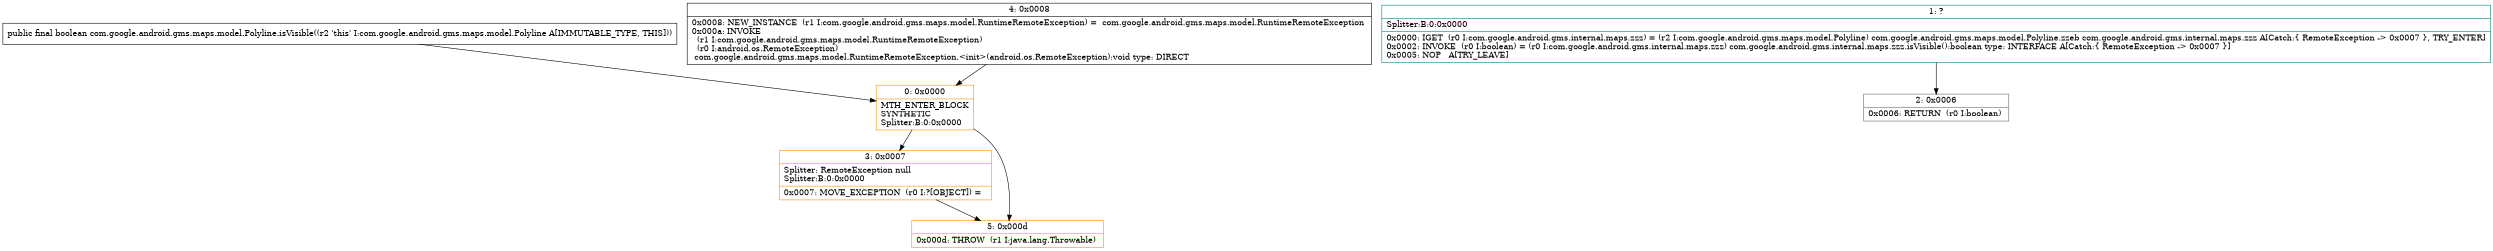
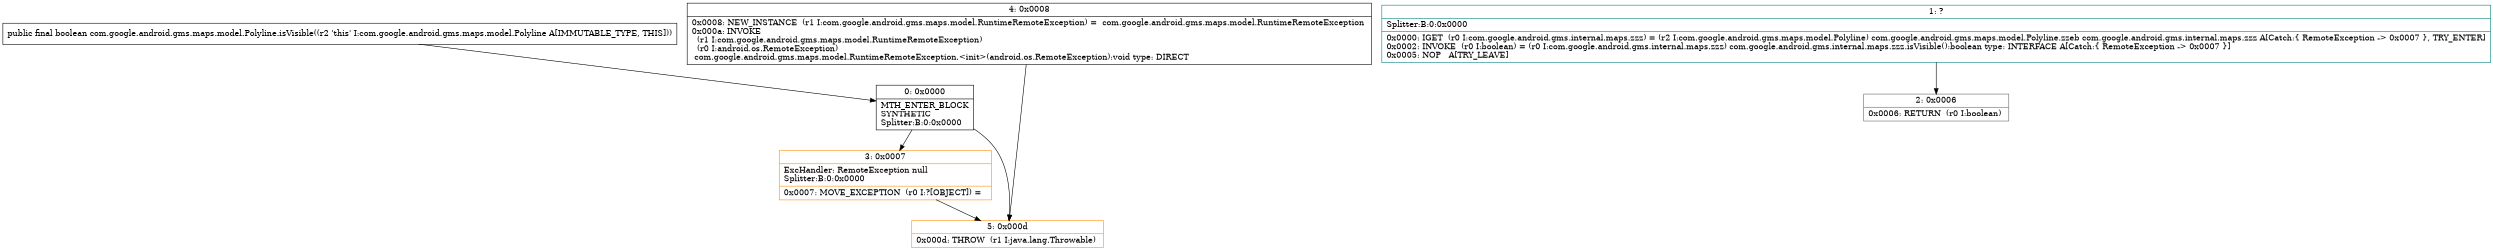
edge "4: 0x0008" -> "0: 0x0000": now "4: 0x0008" -> "5: 0x000d"
node "0: 0x0000": color darkorange -> black
node "3: 0x0007": text "Splitter: RemoteException null" -> "ExcHandler: RemoteException null"
